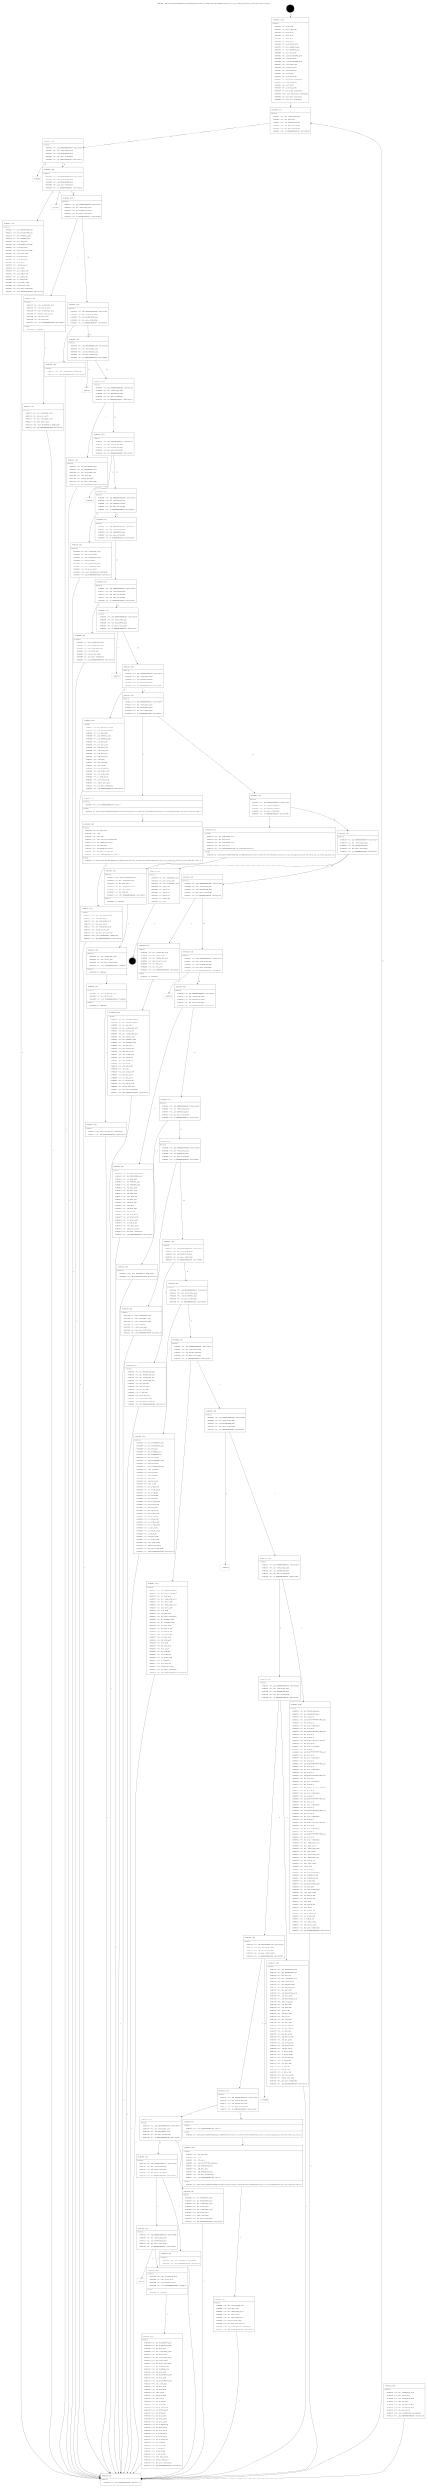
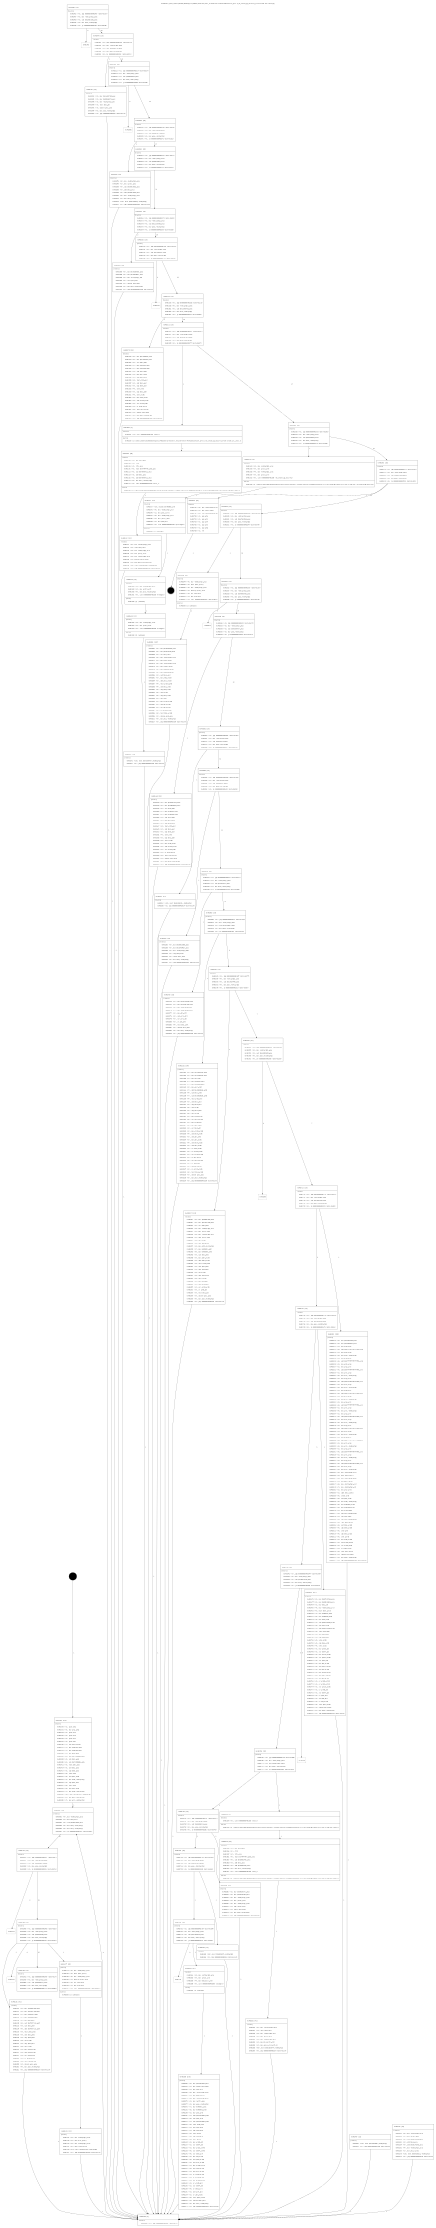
edge "0x4014aa [28]" -> "0x401c7f [29]": now "0x40148e [28]" -> "0x401c7f [29]"
node "0x4014c6 [28]": removed
